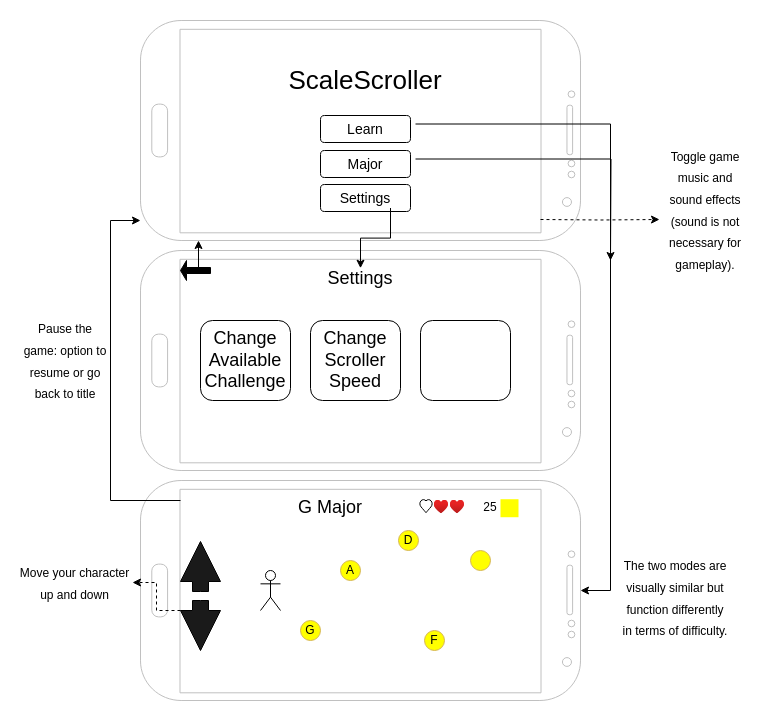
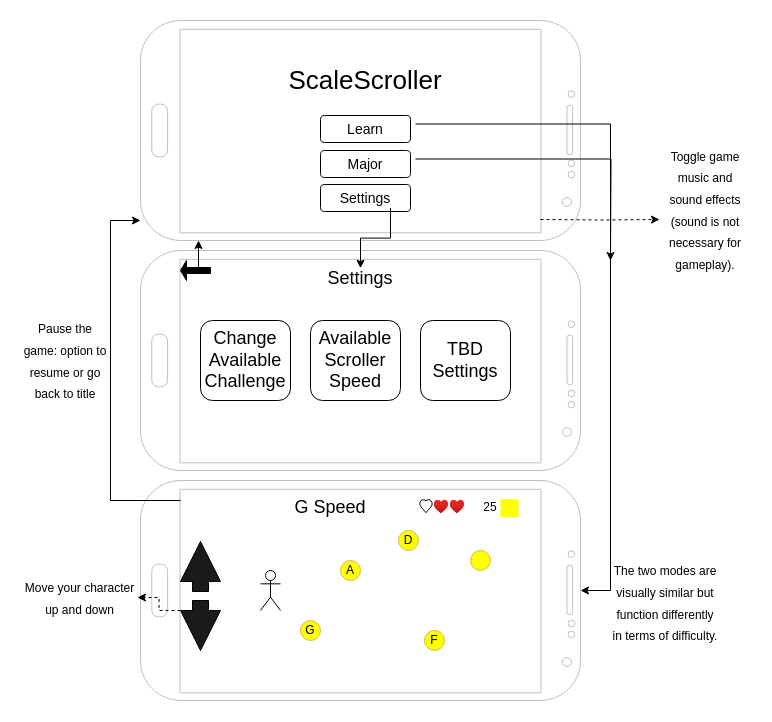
node "Change Scroller Speed": label "Change Scroller Speed" -> "Available Scroller Speed"
node "TBD Settings": added
node "G Major": label "G Major" -> "G Speed"
node "Move your character up and down": moved (75, 583) -> (80, 598)
node "The two modes are visually similar but function differently in terms of difficulty.": moved (676, 598) -> (666, 603)
